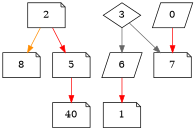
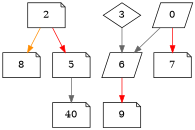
edge "3" -> "7": removed
edge "0" -> "6": added
edge "5" -> "40": color red -> gray40
node "1": label "1" -> "9"
